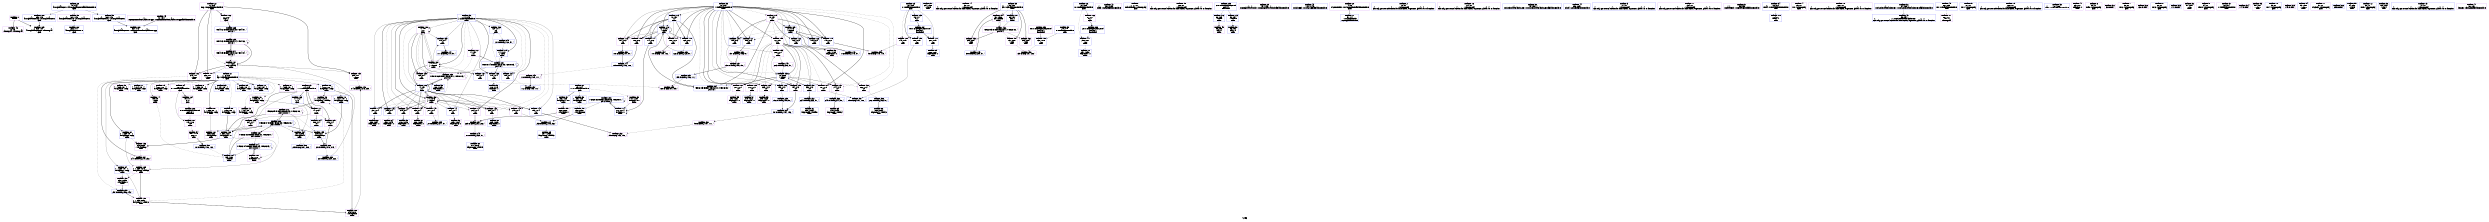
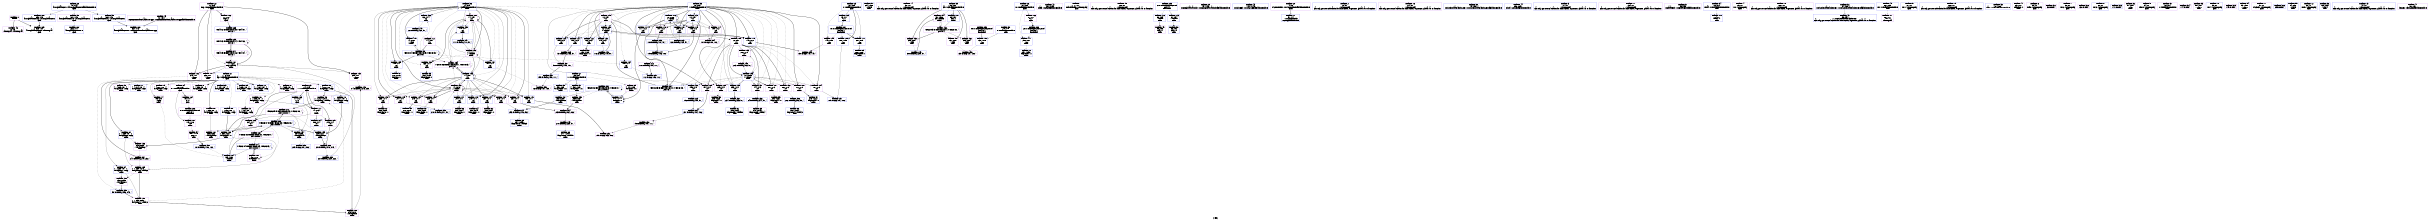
edge "NodeID: 173" -> "NodeID: 176": now "NodeID: 173" -> "NodeID: 254"
